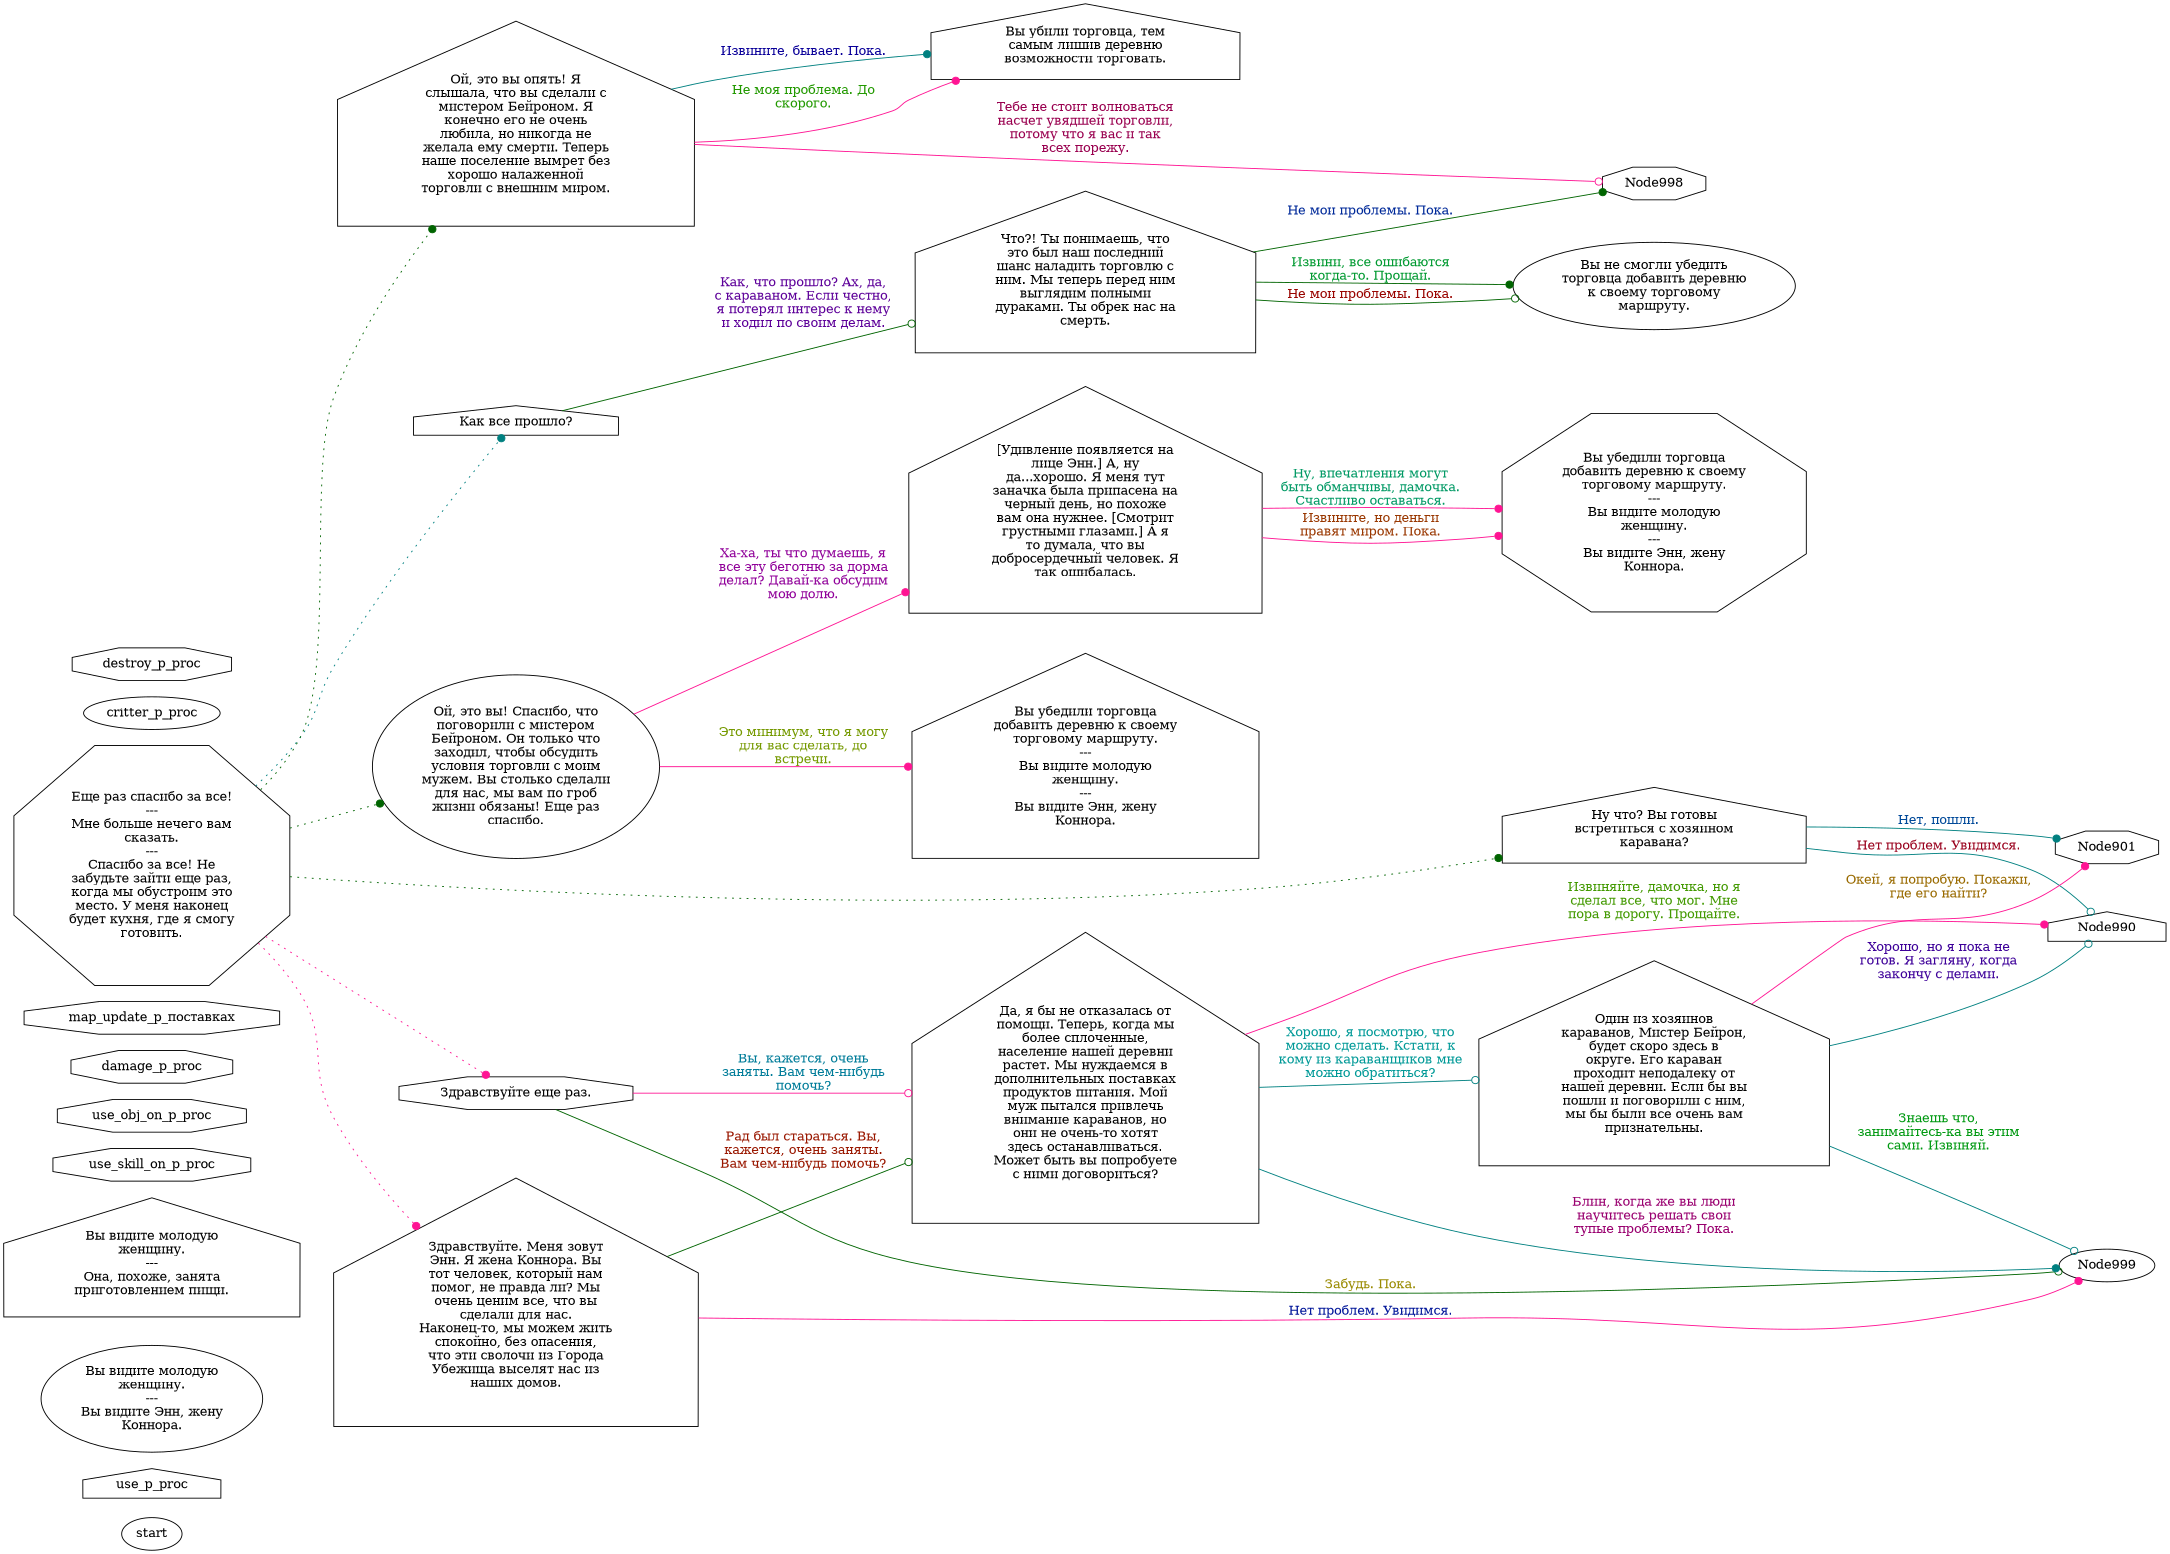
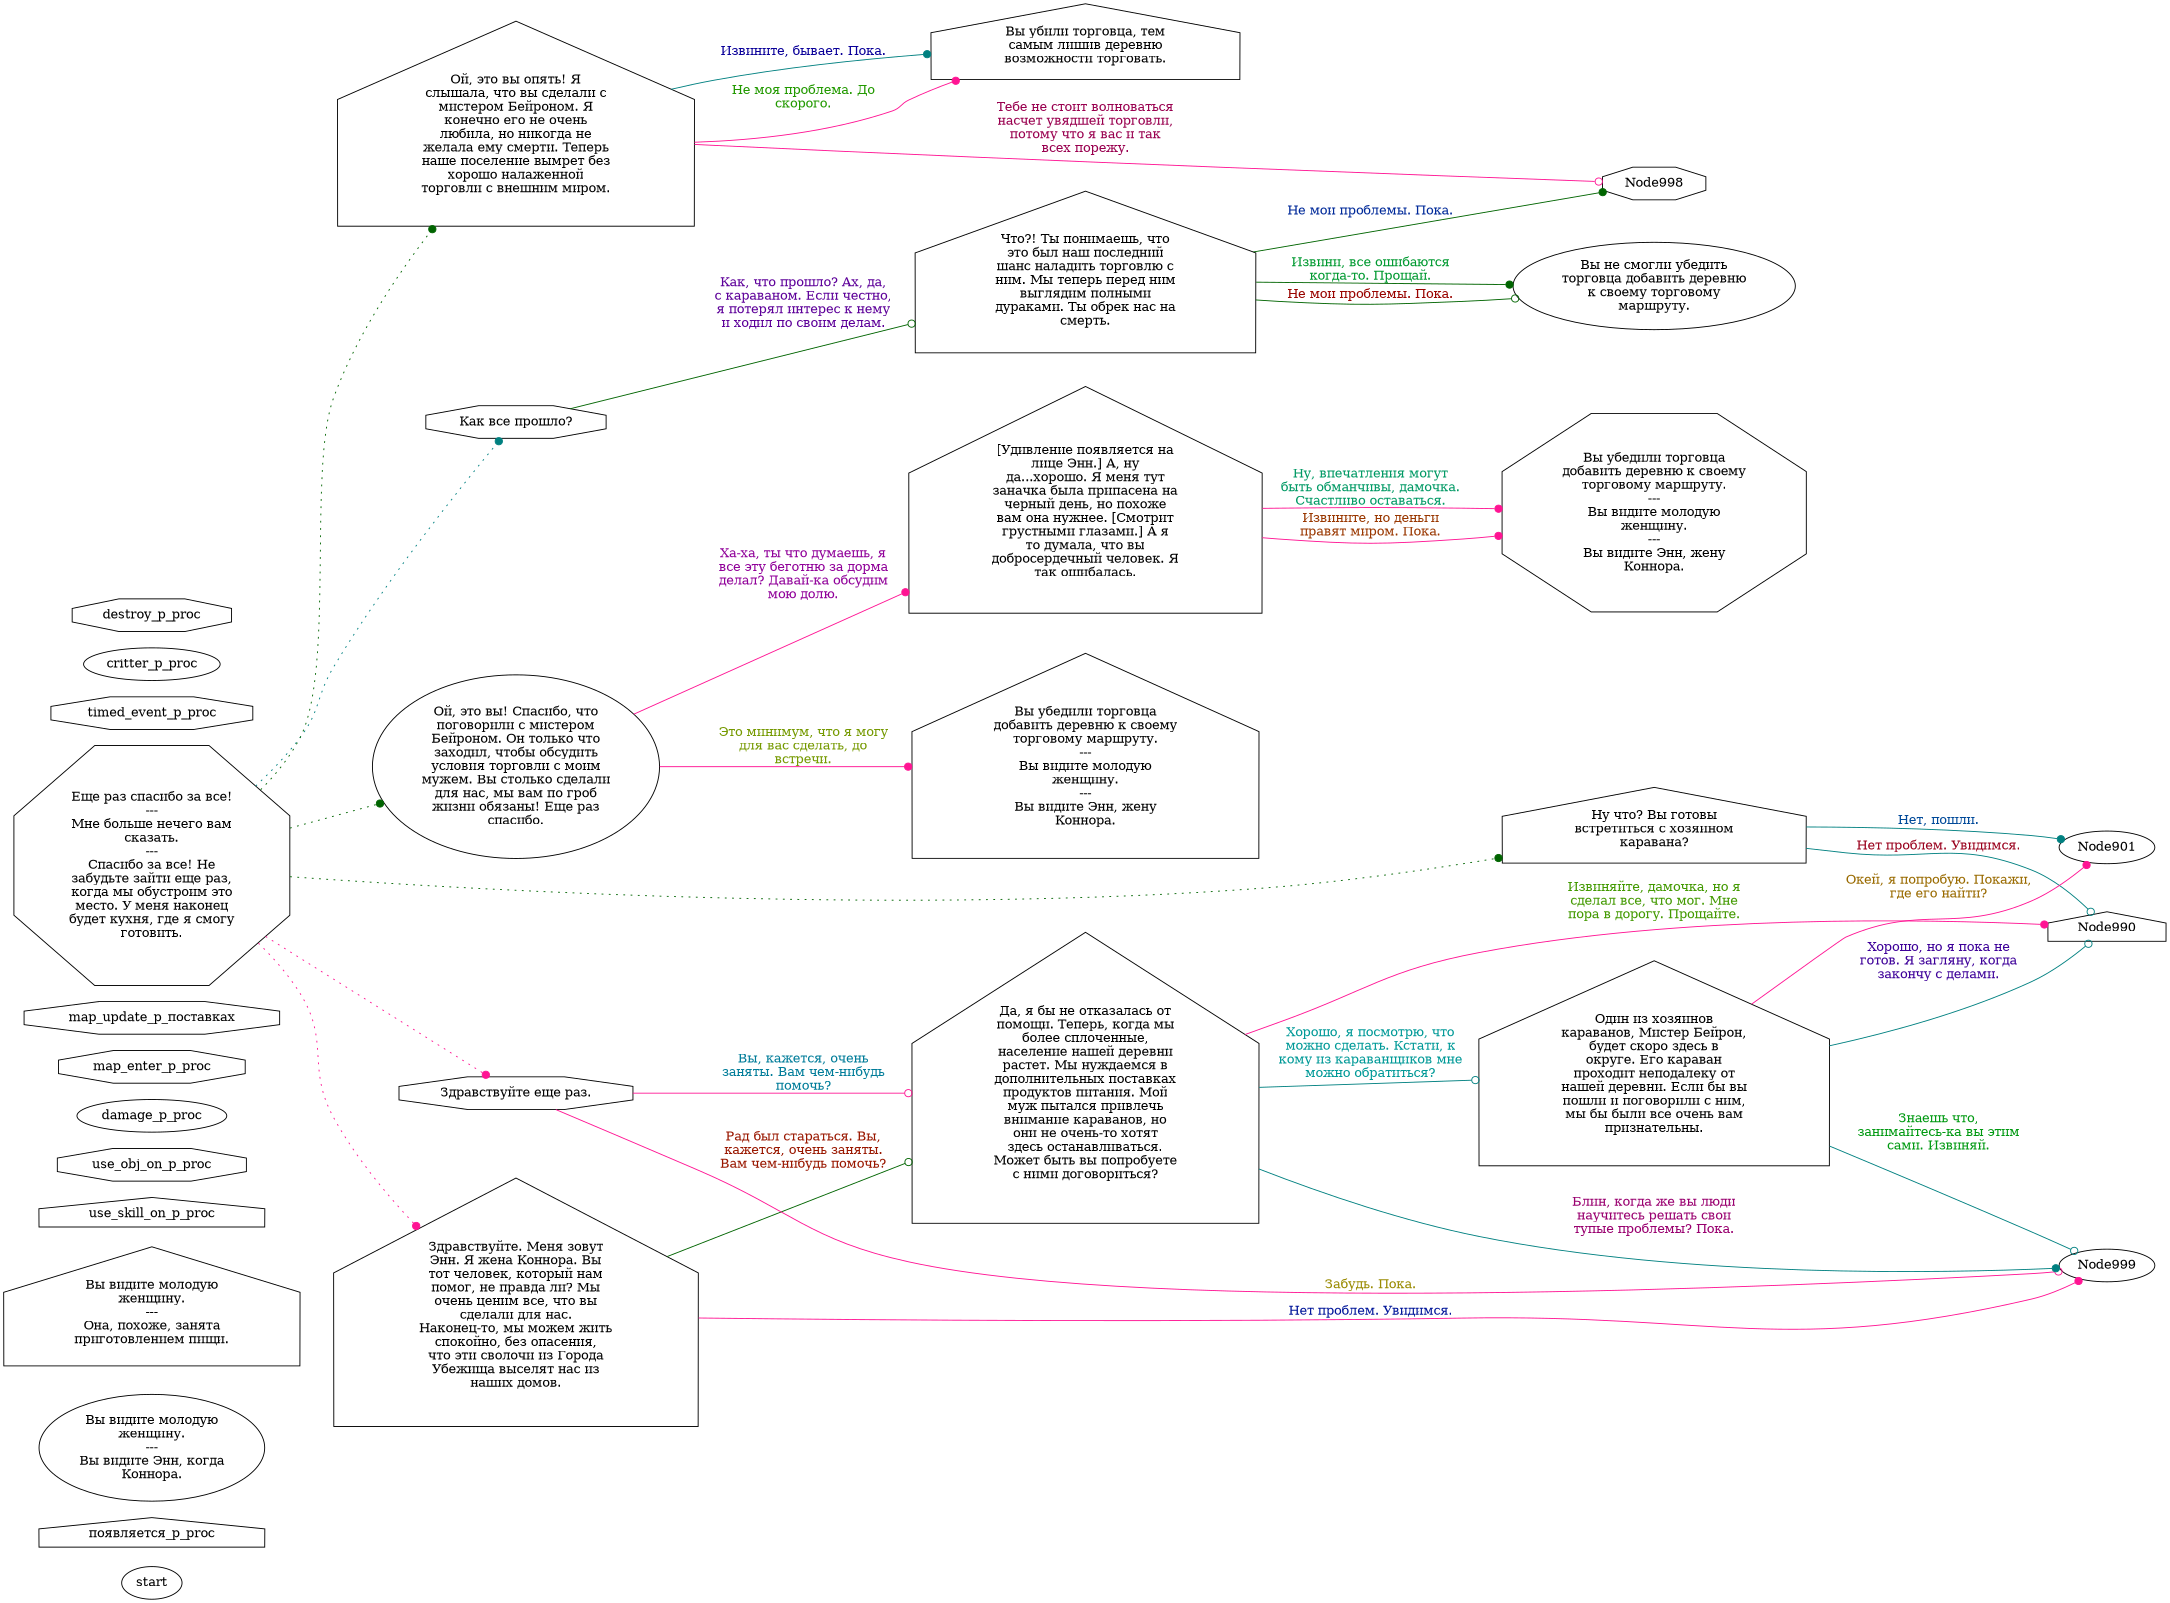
node "Как все прошло?": shape house -> octagon
node "timed_event_p_proc": added
node "Node901": shape octagon -> ellipse
node "map_enter_p_proc": added
node "damage_p_proc": shape octagon -> ellipse
node "use_skill_on_p_proc": shape octagon -> house
edge "Здравствуйте еще раз." -> "Node999": color darkgreen -> deeppink
node "Вы видите молодую женщину. --- Вы видите Энн, жену Коннора.": label "Вы видите молодую женщину. --- Вы видите Энн, жену Коннора." -> "Вы видите молодую женщину. --- Вы видите Энн, когда Коннора."
node "use_p_proc": label "use_p_proc" -> "появляется_p_proc"
